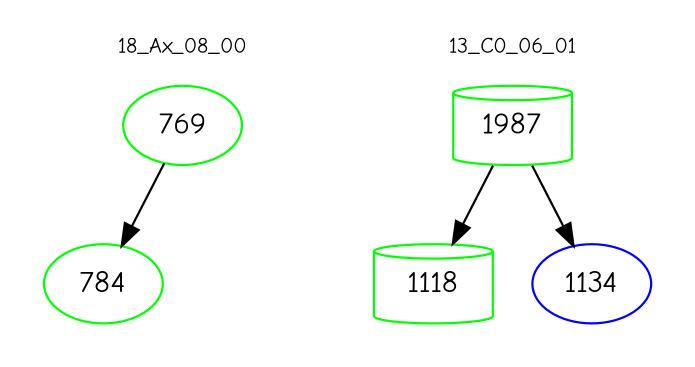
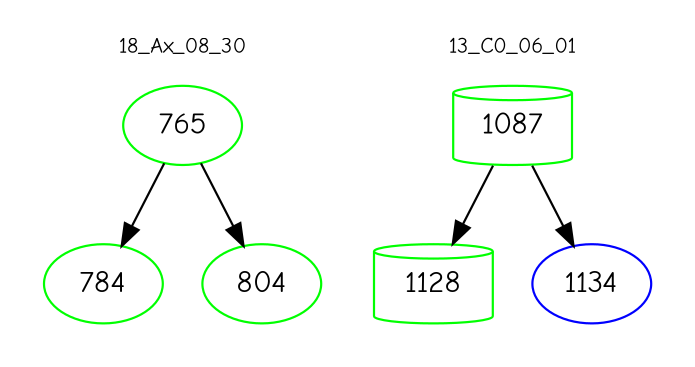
cluster "18_Ax_08_00": label "18_Ax_08_00" -> "18_Ax_08_30"
node "769": label "769" -> "765"
node "1987": label "1987" -> "1087"
node "804": added
node "1118": label "1118" -> "1128"
